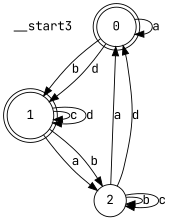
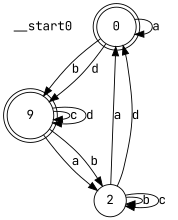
node "__start3": label "__start3" -> "__start0"
node "1": label "1" -> "9"
